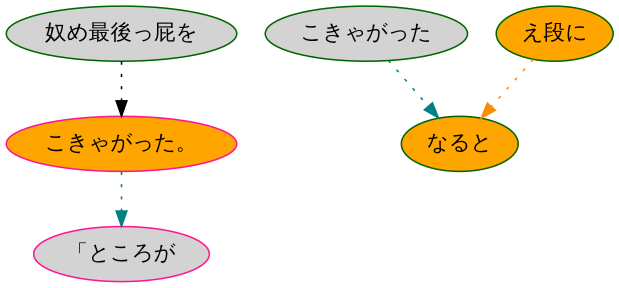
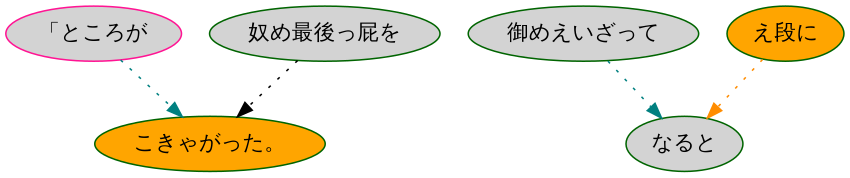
node "こきゃがった": label "こきゃがった" -> "御めえいざって"
node "こきゃがった。": color deeppink -> darkgreen
node "なると": fillcolor orange -> lightgrey
edge "こきゃがった。" -> "「ところが": reversed
